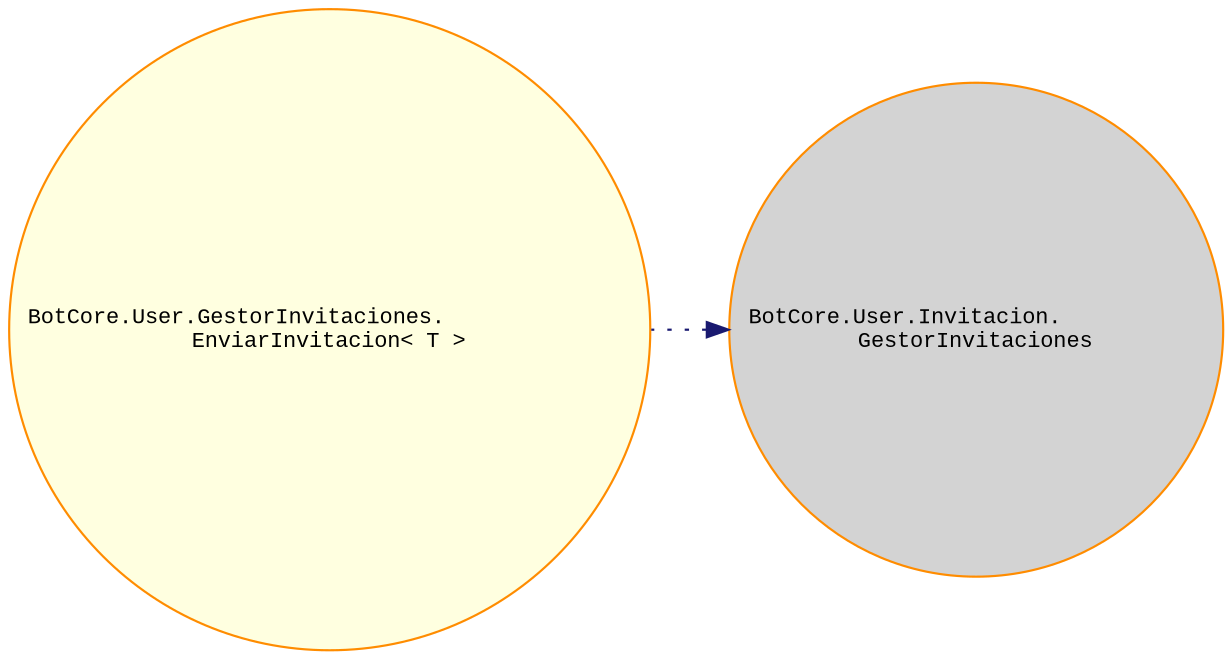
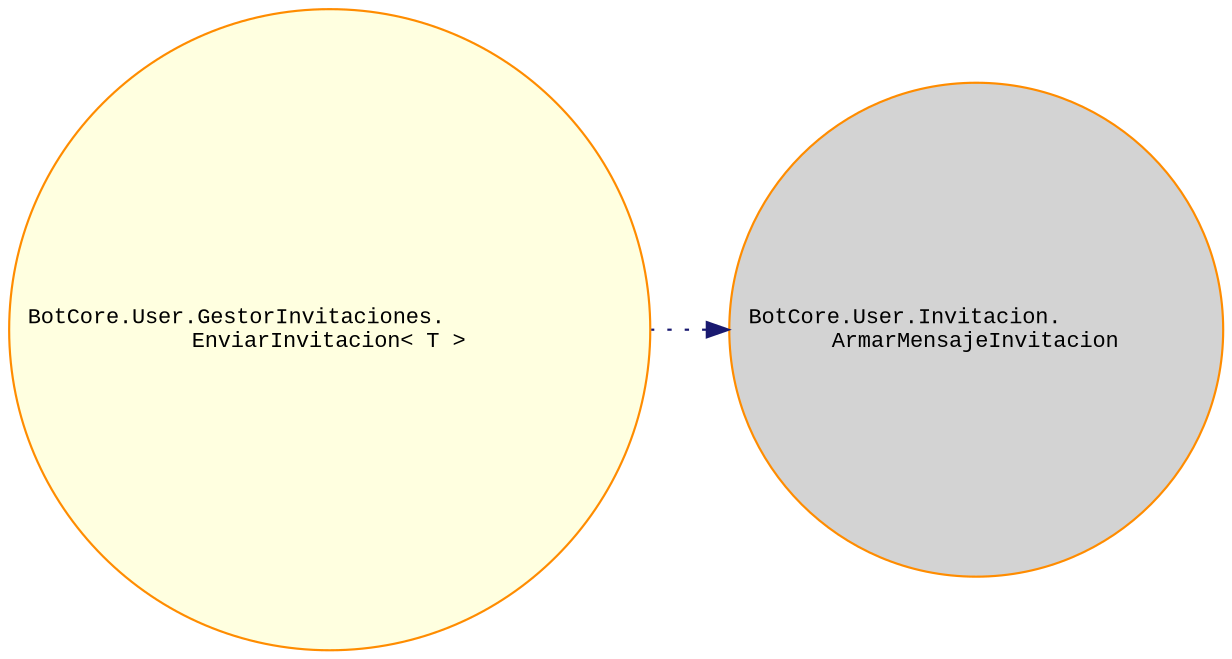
node "BotCore.User.Invitacion. GestorInvitaciones": label "BotCore.User.Invitacion. GestorInvitaciones" -> "BotCore.User.Invitacion. ArmarMensajeInvitacion"
